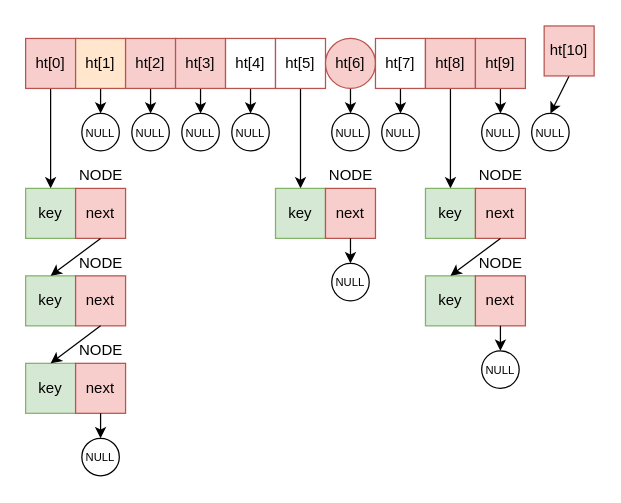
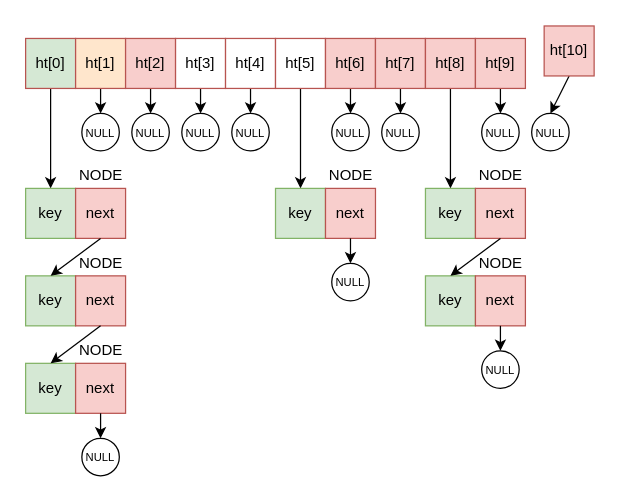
node "ht[0]": fillcolor #f8cecc -> #d5e8d4
node "ht[3]": fillcolor #f8cecc -> #ffffff
node "ht[6]": shape ellipse -> rectangle
node "ht[7]": fillcolor #ffffff -> #f8cecc
